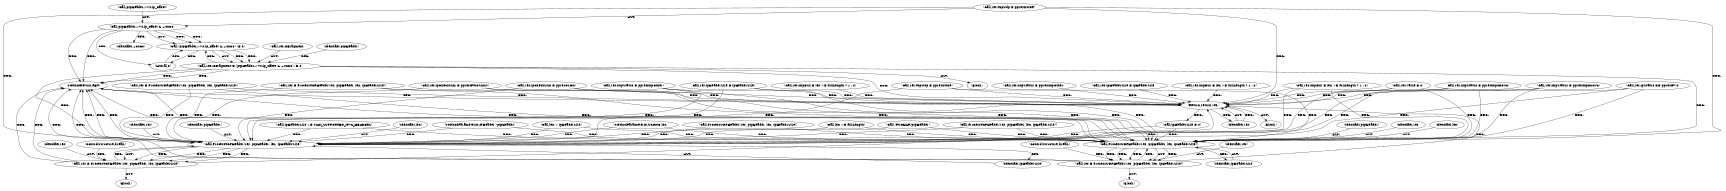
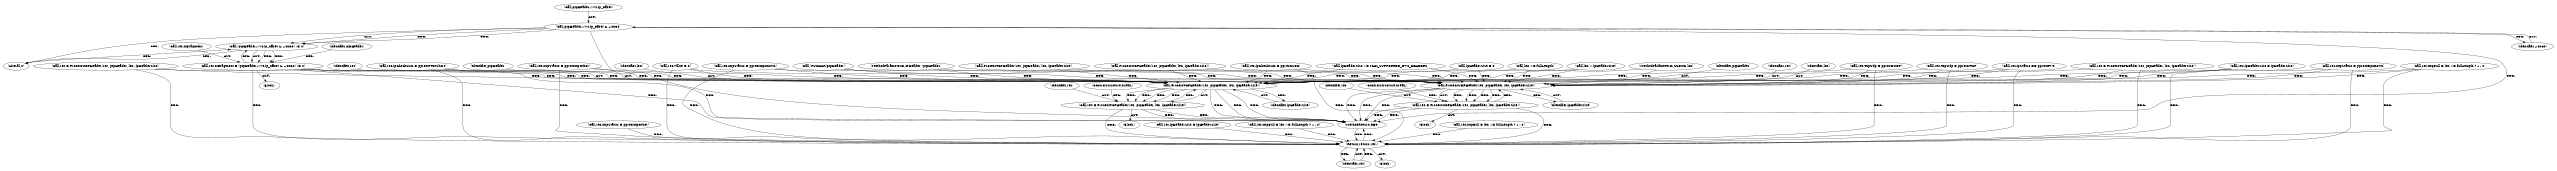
edge "(Call,res.TcpUdp = ppresIsUDP)" -> "(Call,pIpHeader->v4.ip_offset & ~0xC0)": now "(Identifier,~0xC0)" -> "(Call,pIpHeader->v4.ip_offset & ~0xC0)"
edge "(Return,return res;)" -> "(Call,ipHeaderSize = 0)": now "(Return,return res;)" -> "(MethodReturn,RET)"
